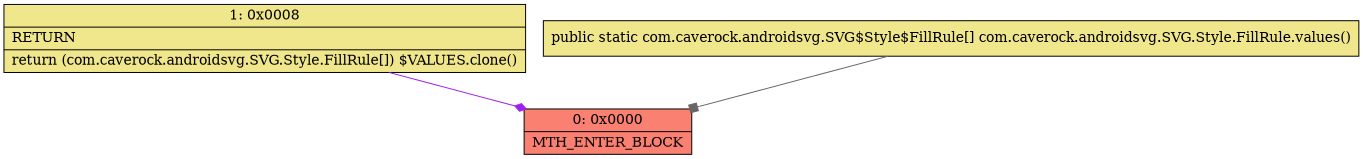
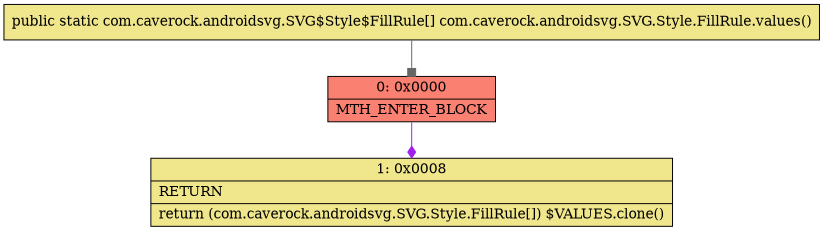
edge "1: 0x0008" -> "0: 0x0000": reversed
